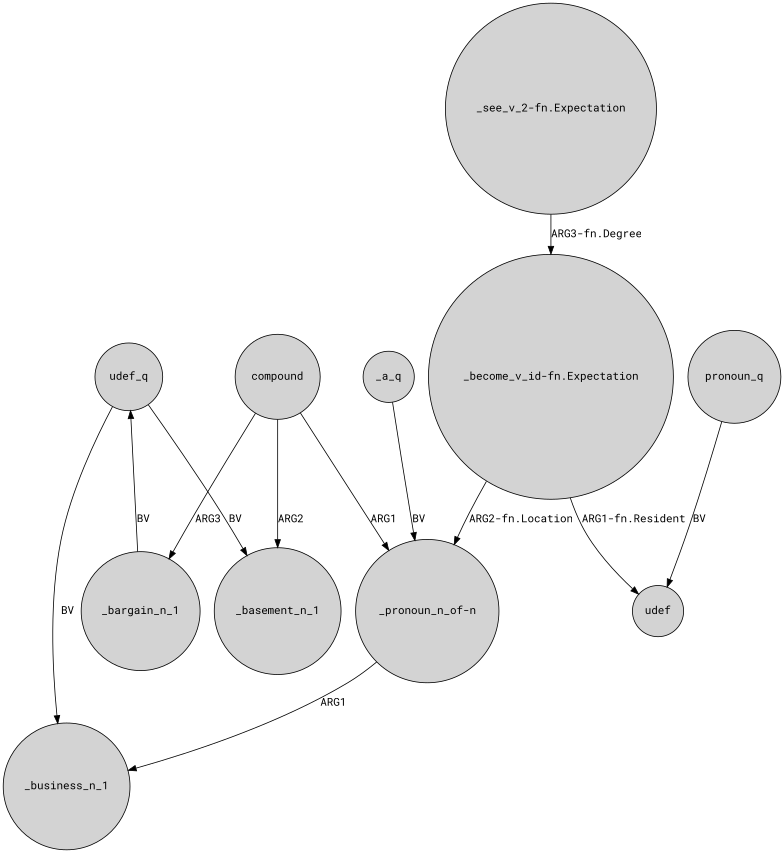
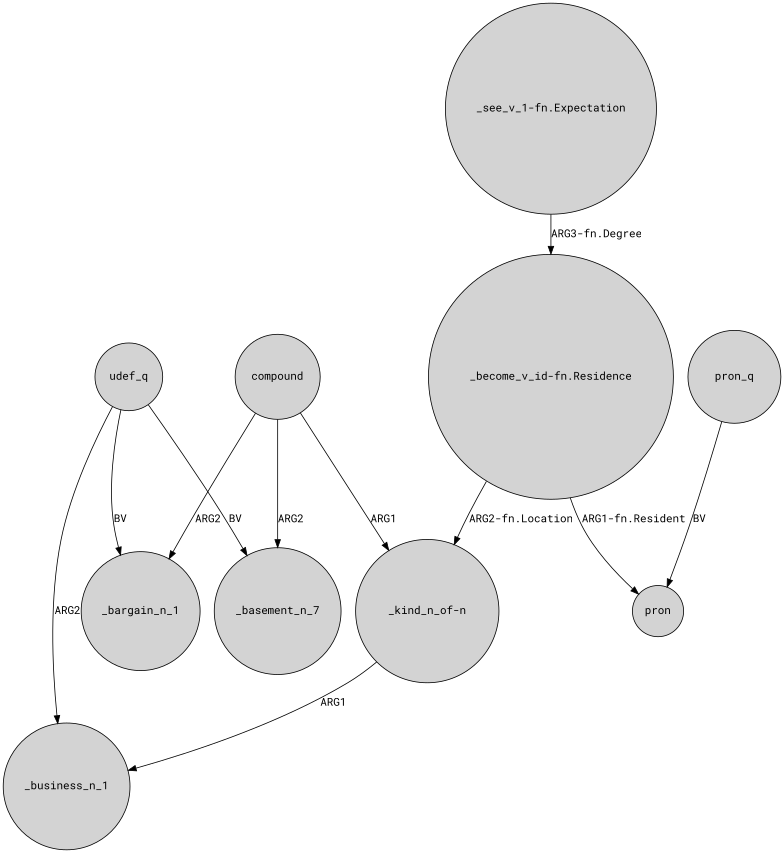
node "_see_v_2-fn.Expectation": label "_see_v_2-fn.Expectation" -> "_see_v_1-fn.Expectation"
node "_a_q": removed
node "_become_v_id-fn.Expectation": label "_become_v_id-fn.Expectation" -> "_become_v_id-fn.Residence"
node "pronoun_q": label "pronoun_q" -> "pron_q"
edge "_bargain_n_1" -> "udef_q": reversed
edge "compound" -> "_bargain_n_1": label "ARG3" -> "ARG2"
edge "udef_q" -> "_business_n_1": label "BV" -> "ARG2"
node "_basement_n_1": label "_basement_n_1" -> "_basement_n_7"
node "_pronoun_n_of-n": label "_pronoun_n_of-n" -> "_kind_n_of-n"
node "udef": label "udef" -> "pron"
